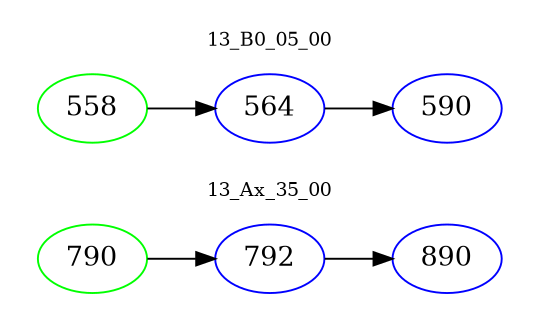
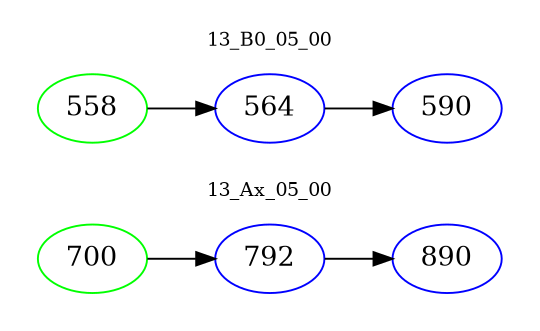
cluster "13_Ax_35_00": label "13_Ax_35_00" -> "13_Ax_05_00"
node "790": label "790" -> "700"
